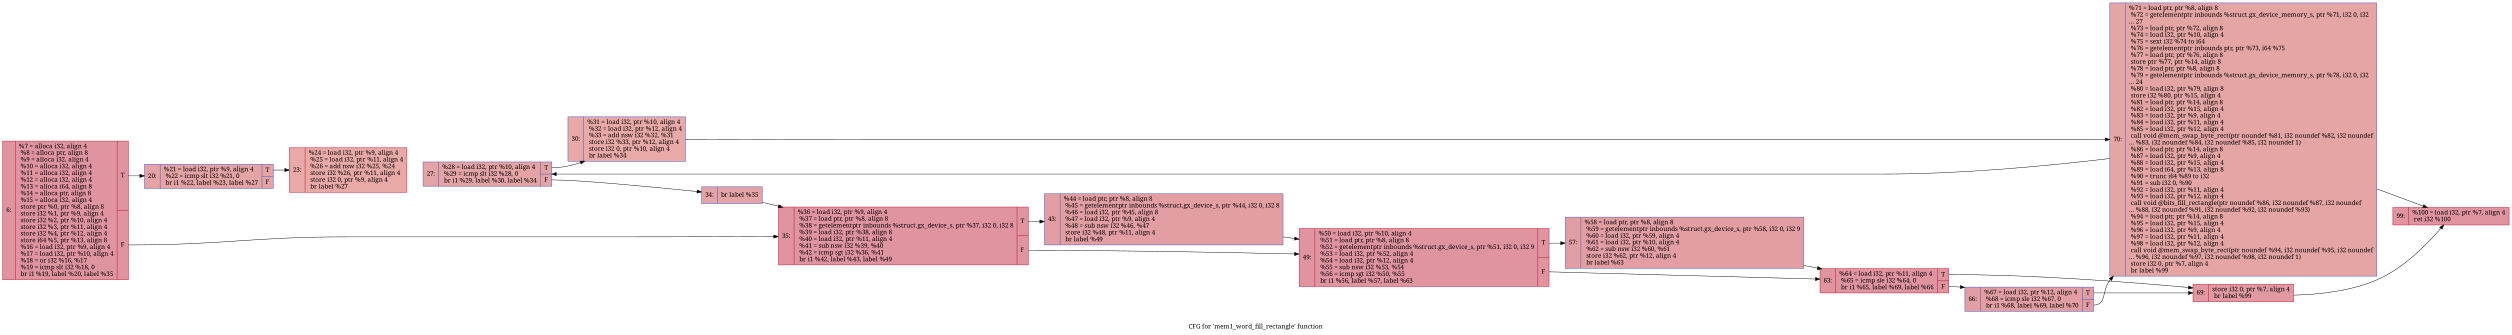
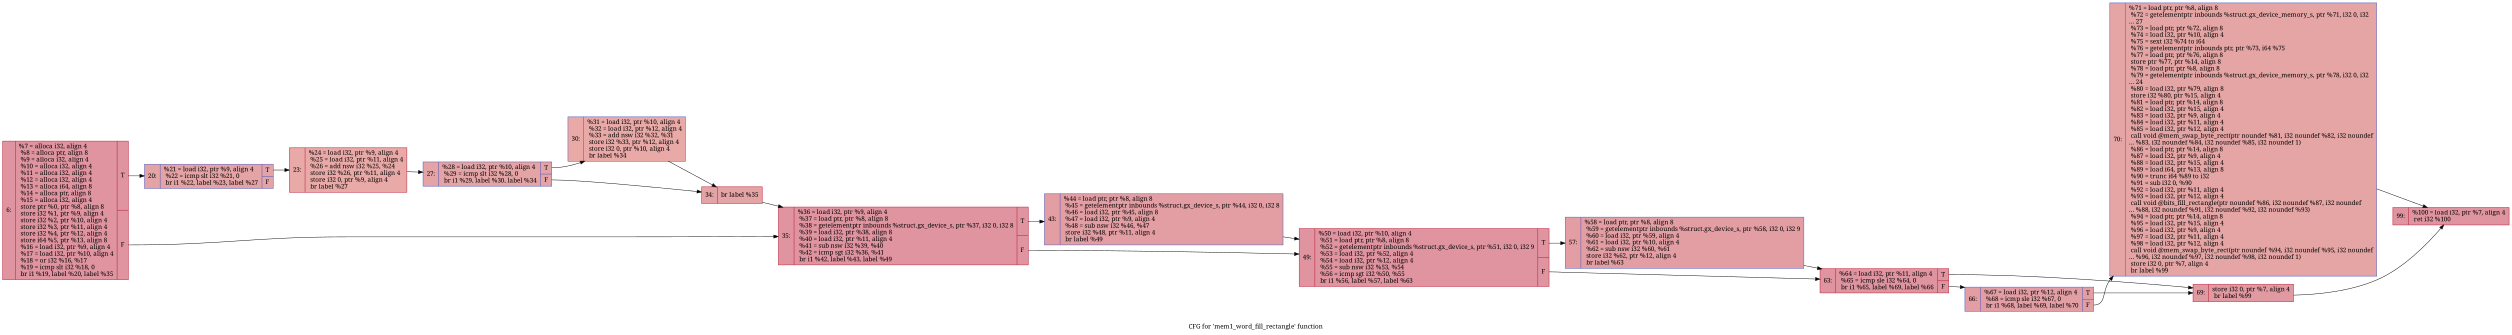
edge "30:" -> "70:": now "30:" -> "34:"
edge "70:" -> "27:": now "23:" -> "27:"
node "34:": color #3d50c3ff -> #b70d28ff
